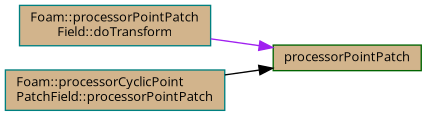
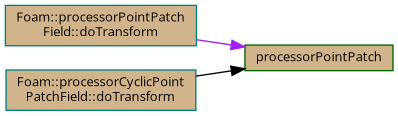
node "Foam::processorCyclicPoint PatchField::processorPointPatch": label "Foam::processorCyclicPoint PatchField::processorPointPatch" -> "Foam::processorCyclicPoint PatchField::doTransform"
